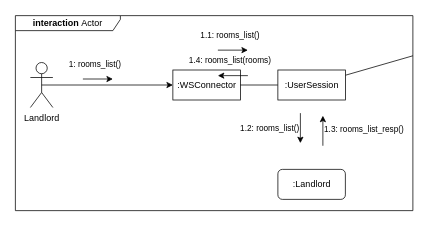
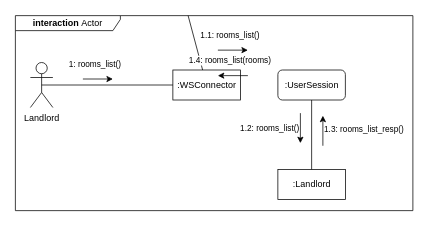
edge ":UserSession" -- "interaction Actor": now ":UserSession" -- ":Landlord"
edge "Landlord" -> ":WSConnector": arrowhead classic -> none
edge ":WSConnector" -- ":UserSession": now ":WSConnector" -- "interaction Actor"
node ":UserSession": shape rectangle -> rounded rectangle
node ":Landlord": shape rounded rectangle -> rectangle
